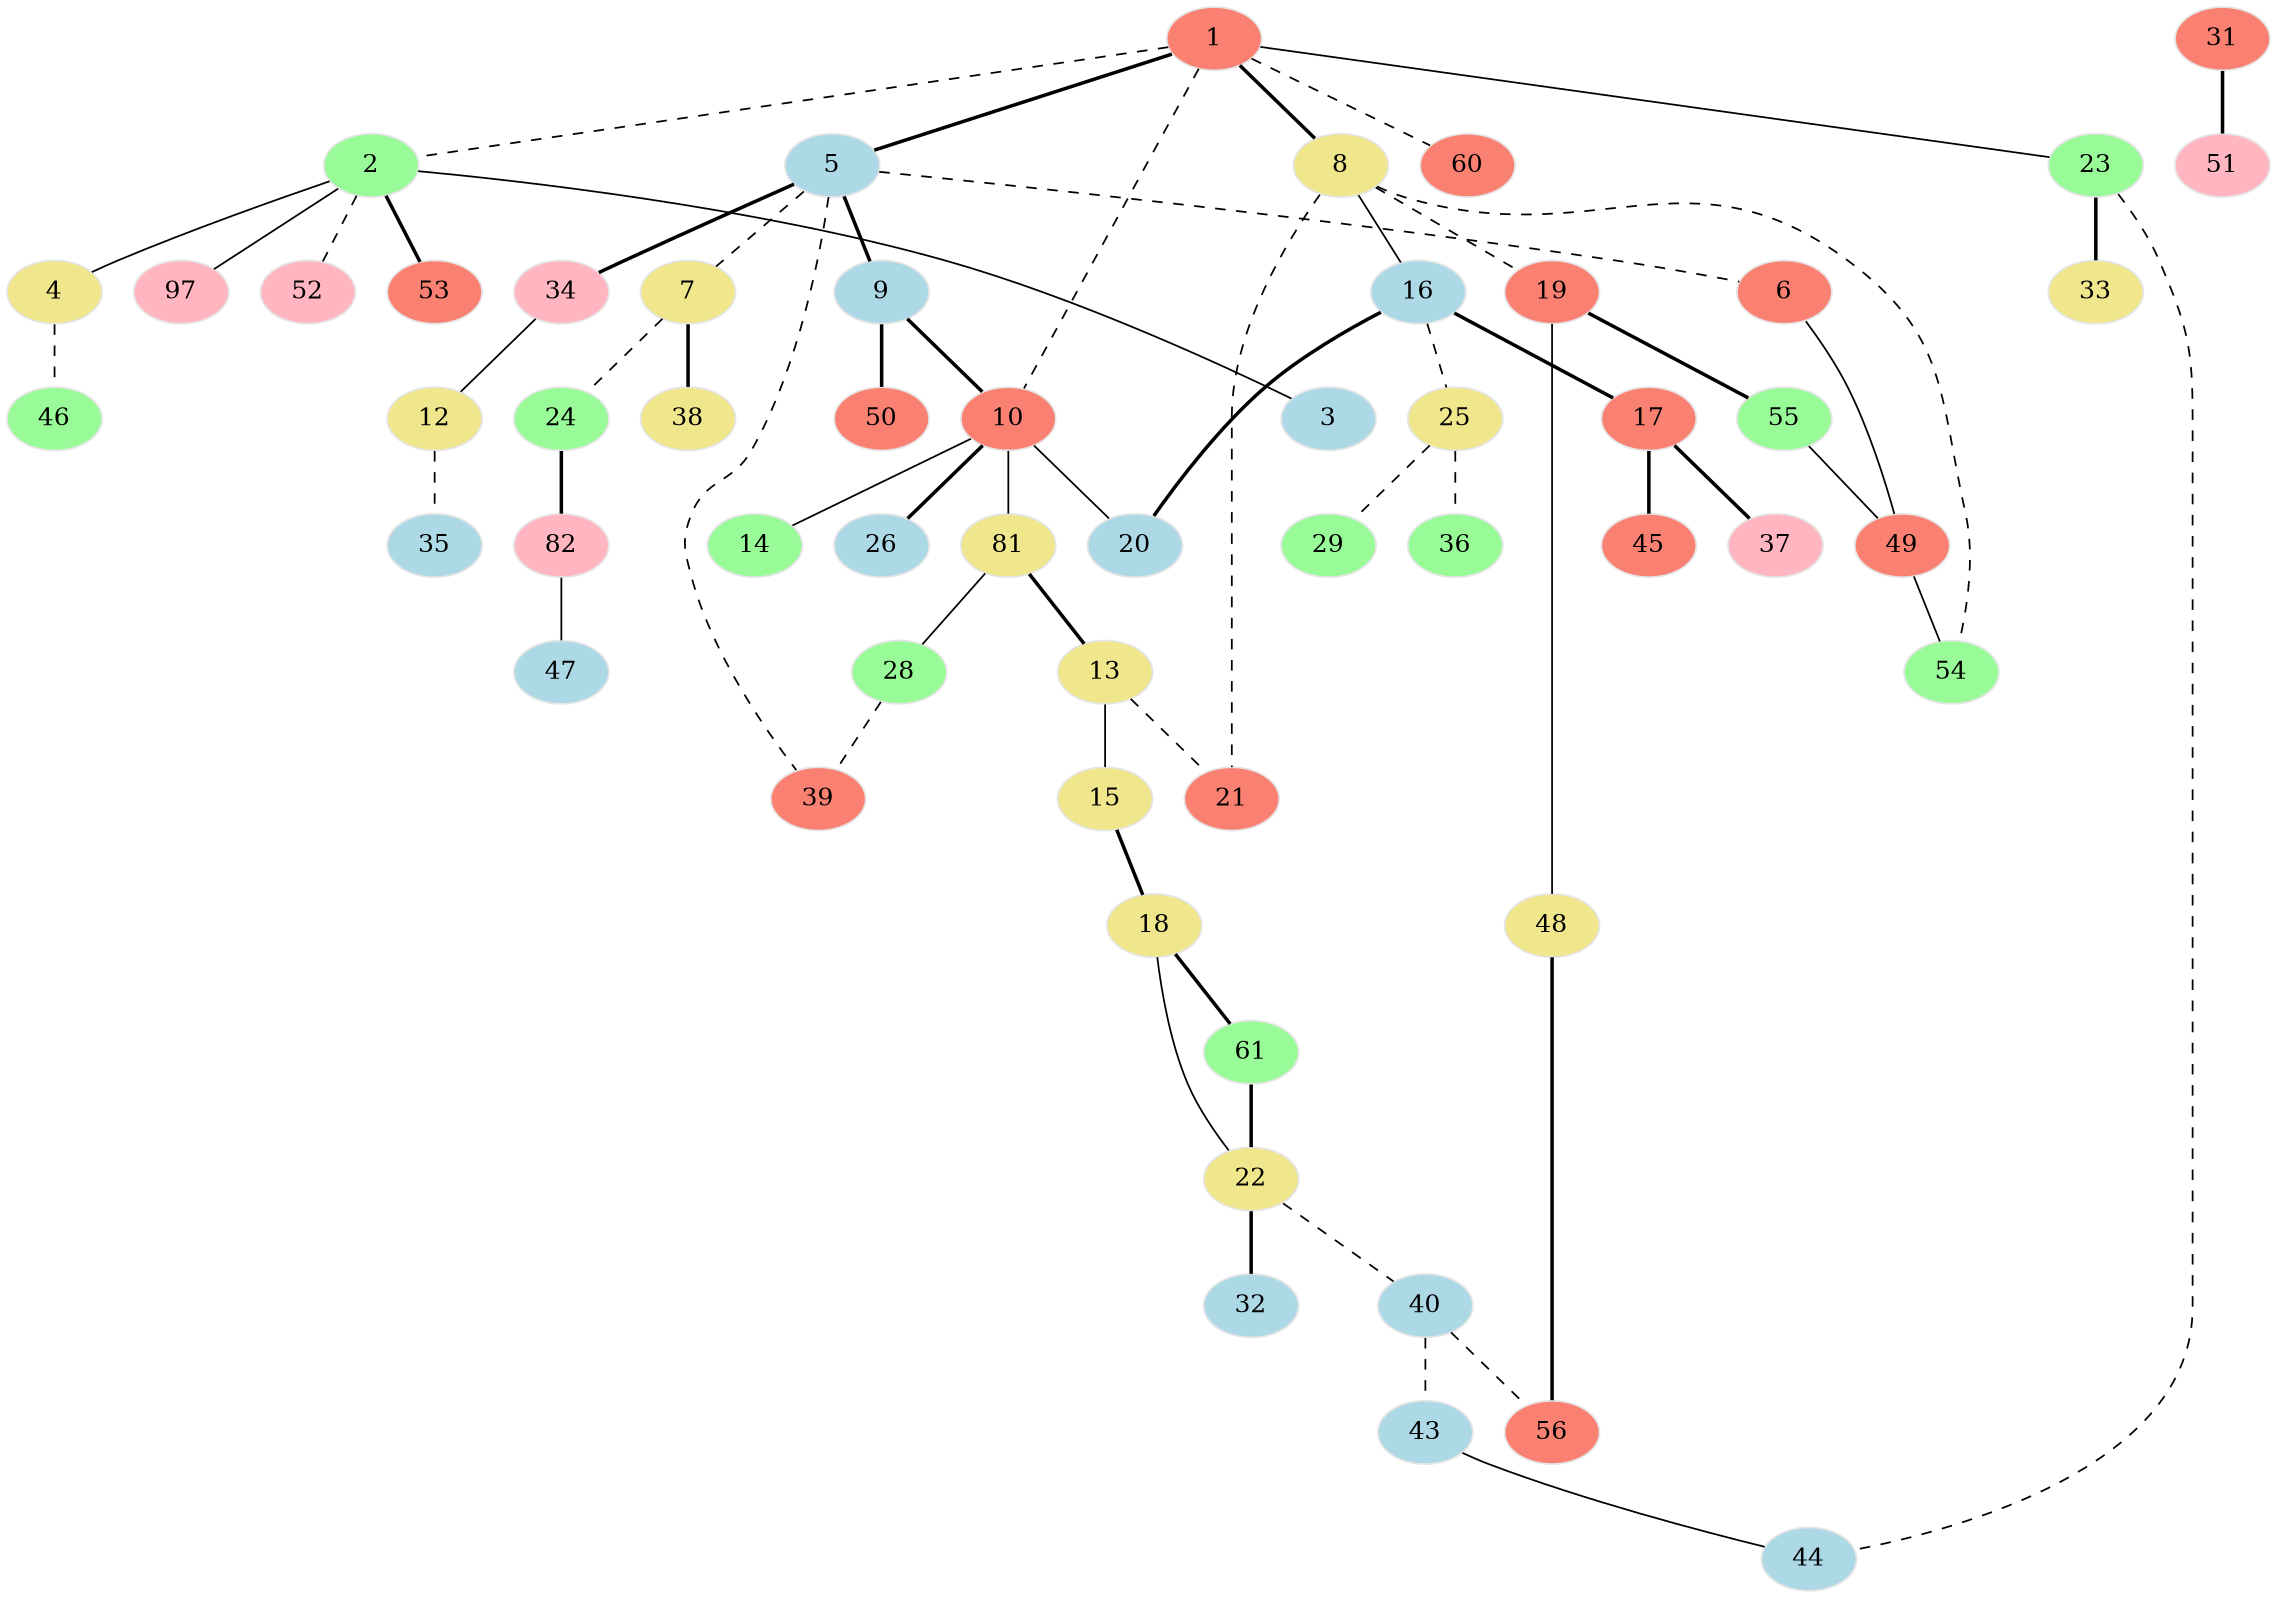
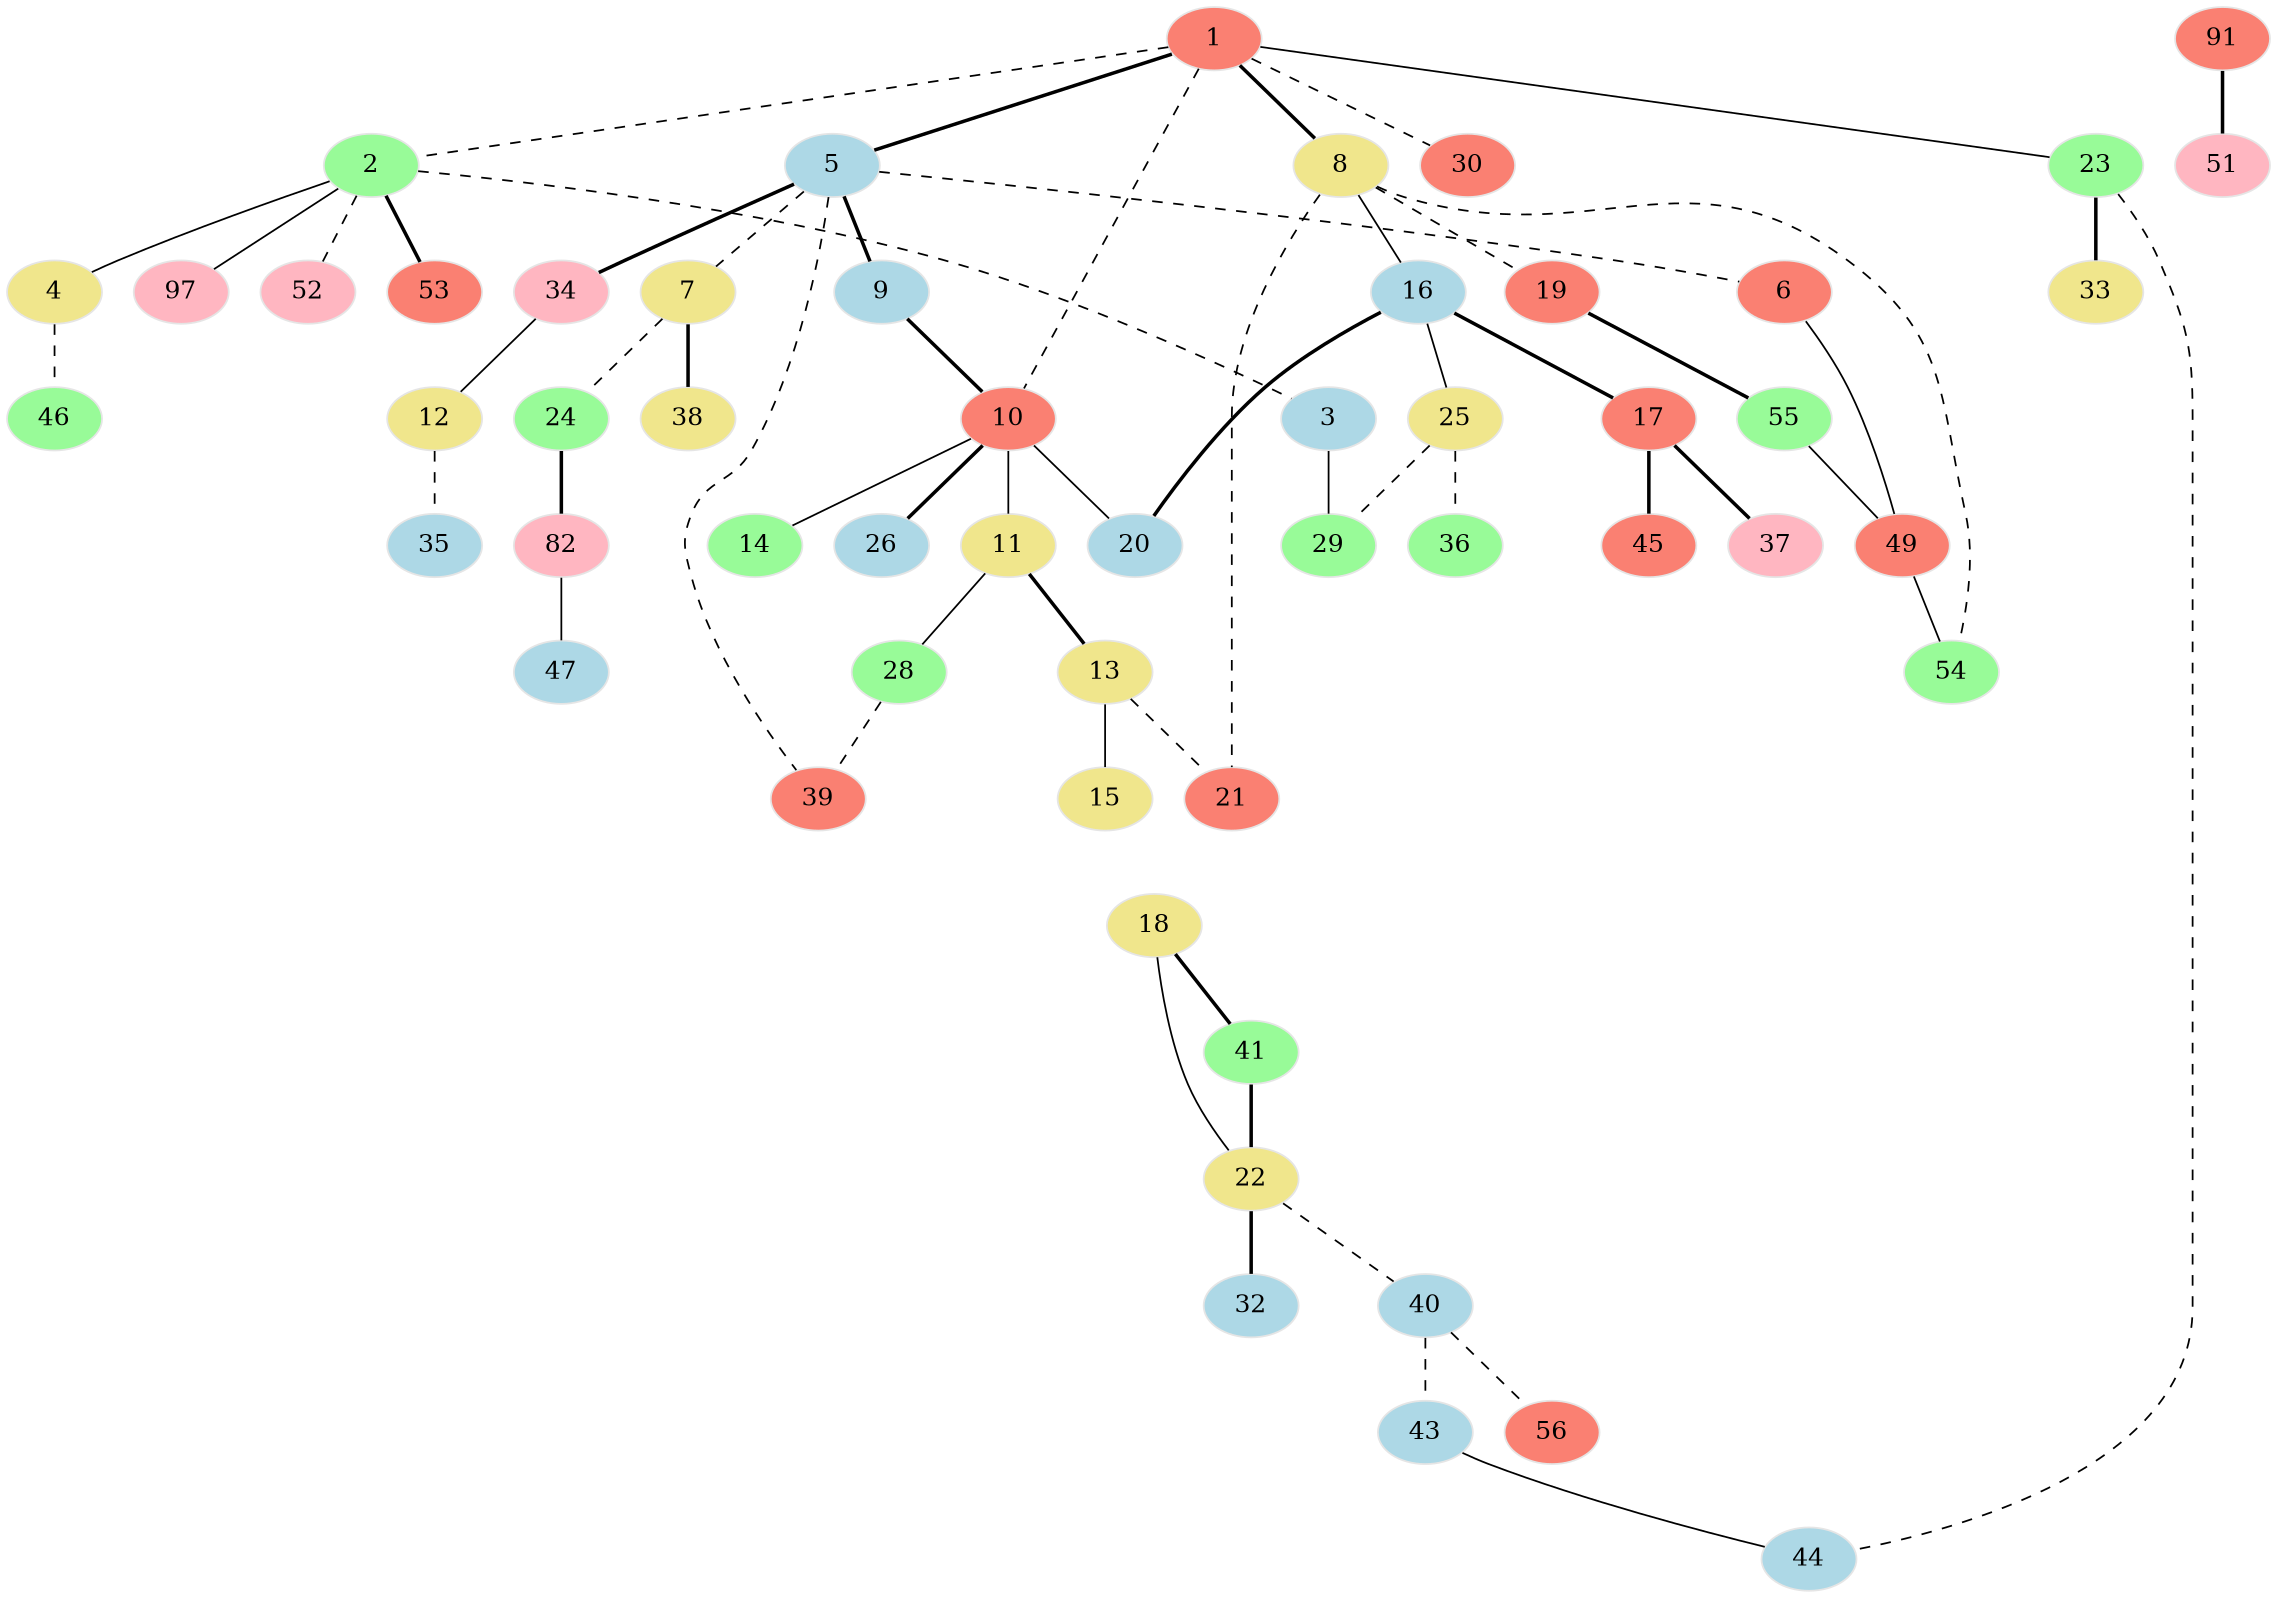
node "31": label "31" -> "91"
node "60": label "60" -> "30"
edge "2" -- "3": style solid -> dashed
edge "16" -- "25": style dashed -> solid
node "50": removed
edge "3" -- "29": added
node "81": label "81" -> "11"
edge "15" -- "18": removed
node "48": removed
node "61": label "61" -> "41"
